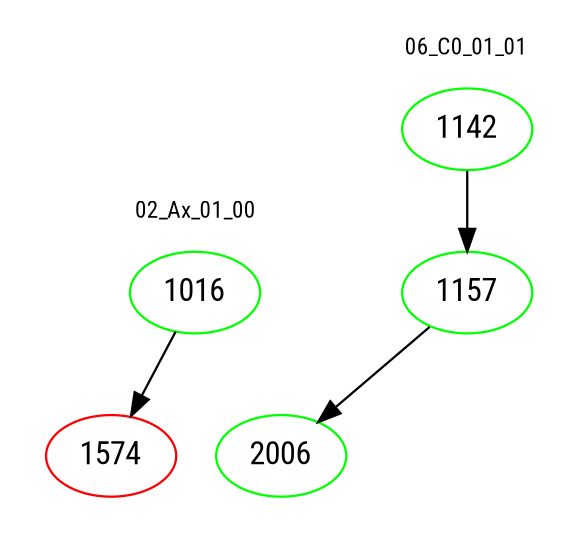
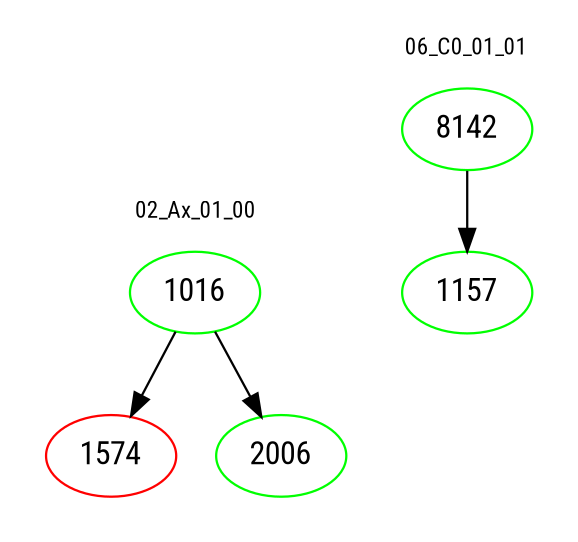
node "1142": label "1142" -> "8142"
edge "1157" -> "2006": now "1016" -> "2006"
